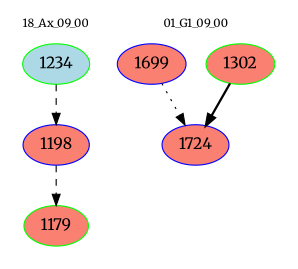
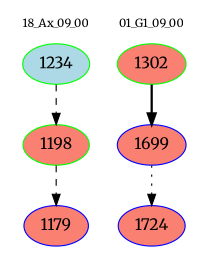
edge "1302" -> "1724": now "1302" -> "1699"
node "1198": color blue -> green
node "1179": color green -> blue
